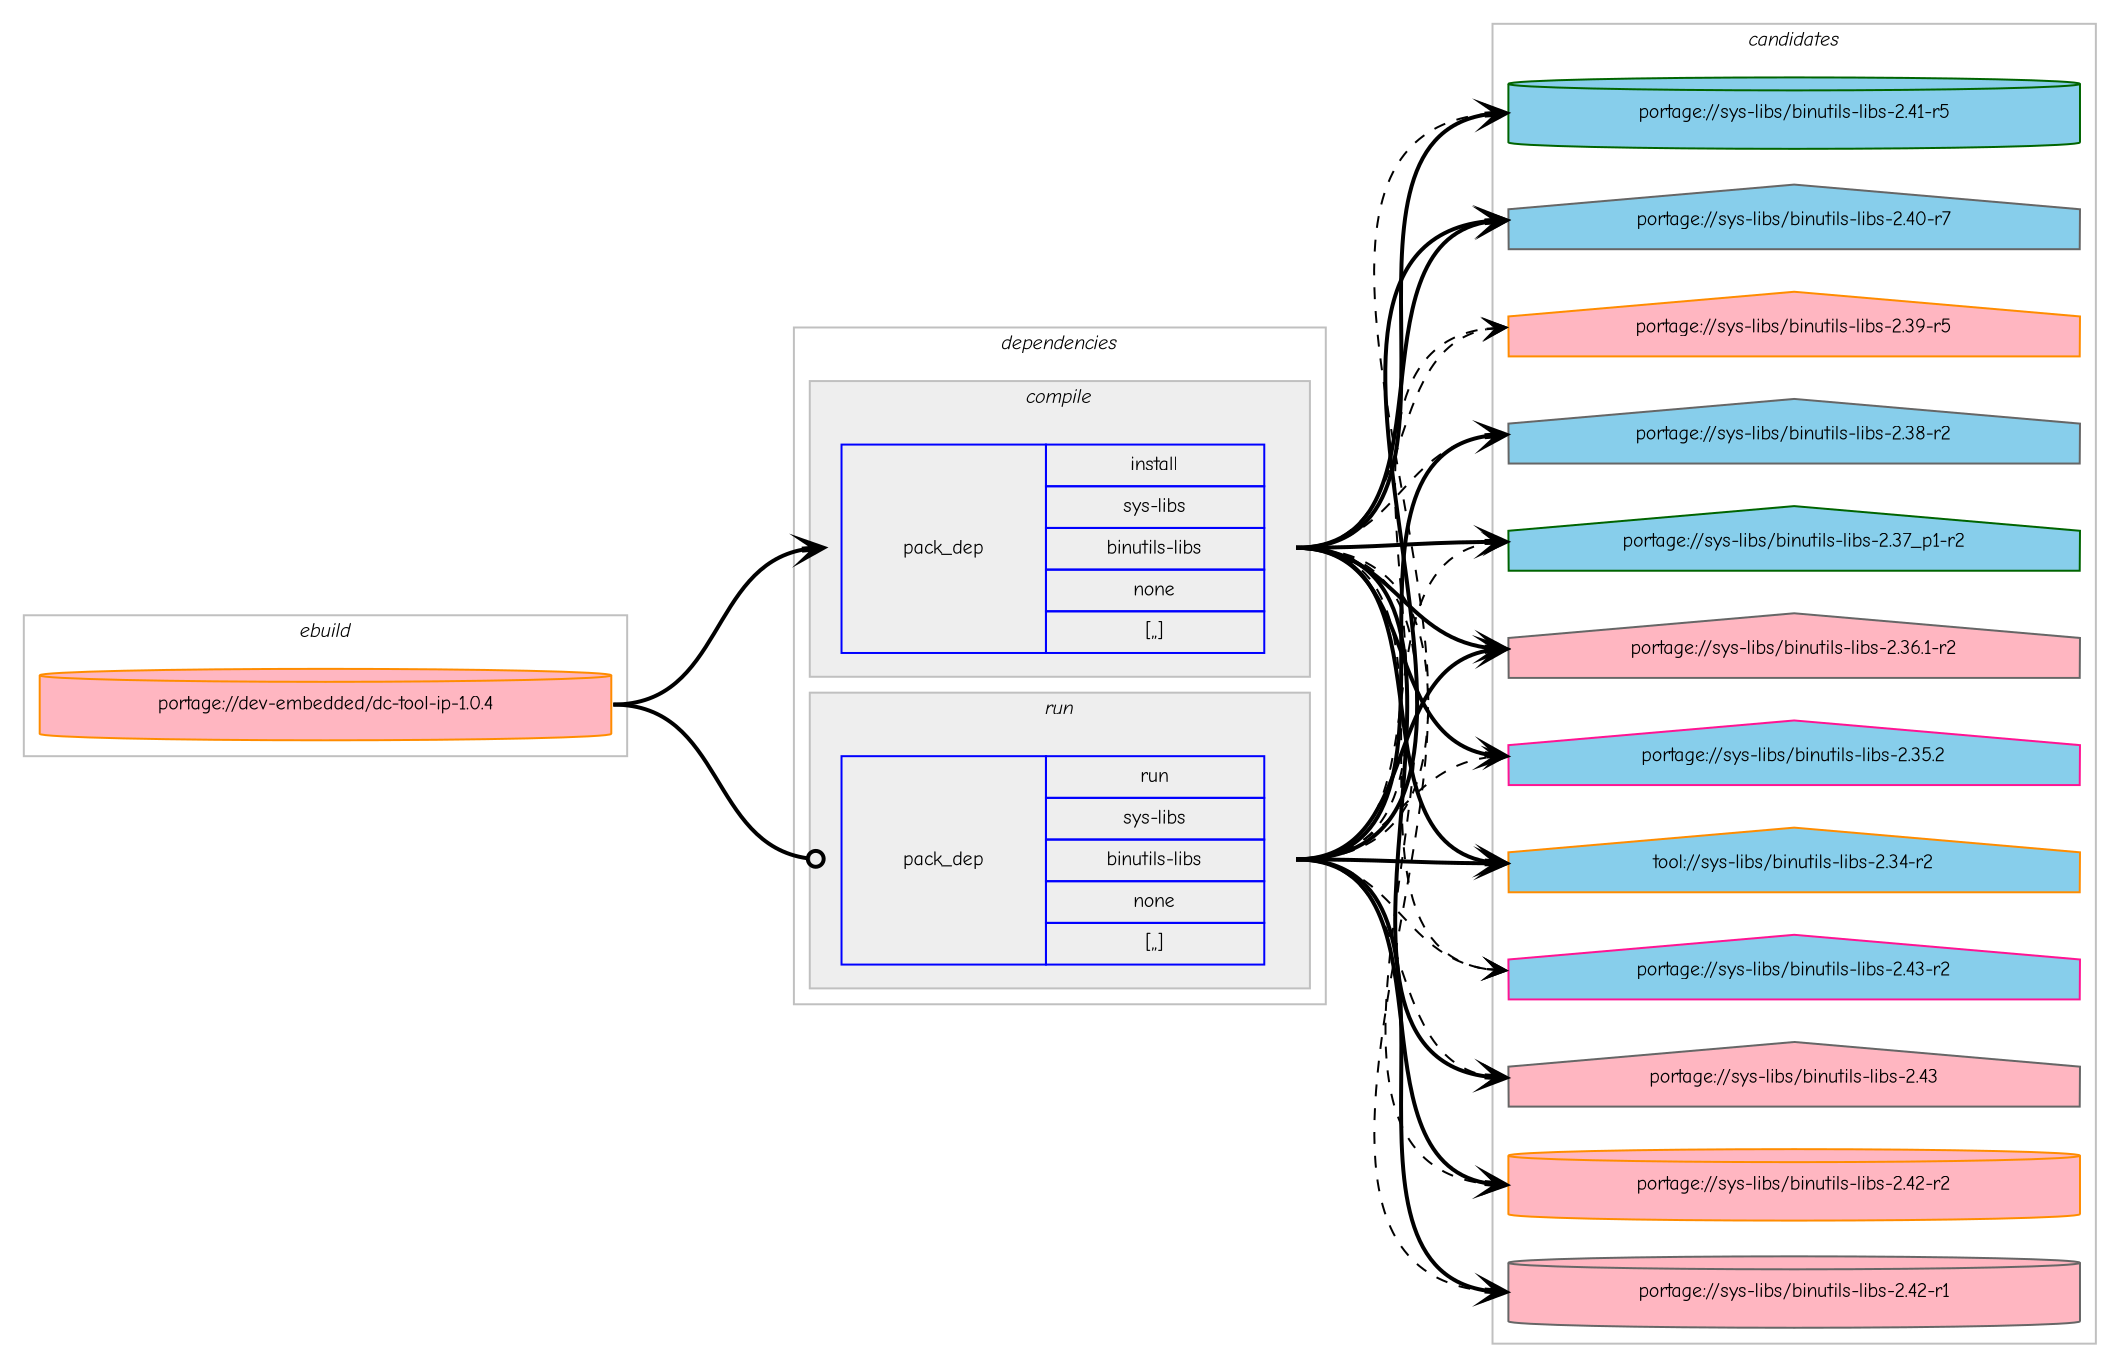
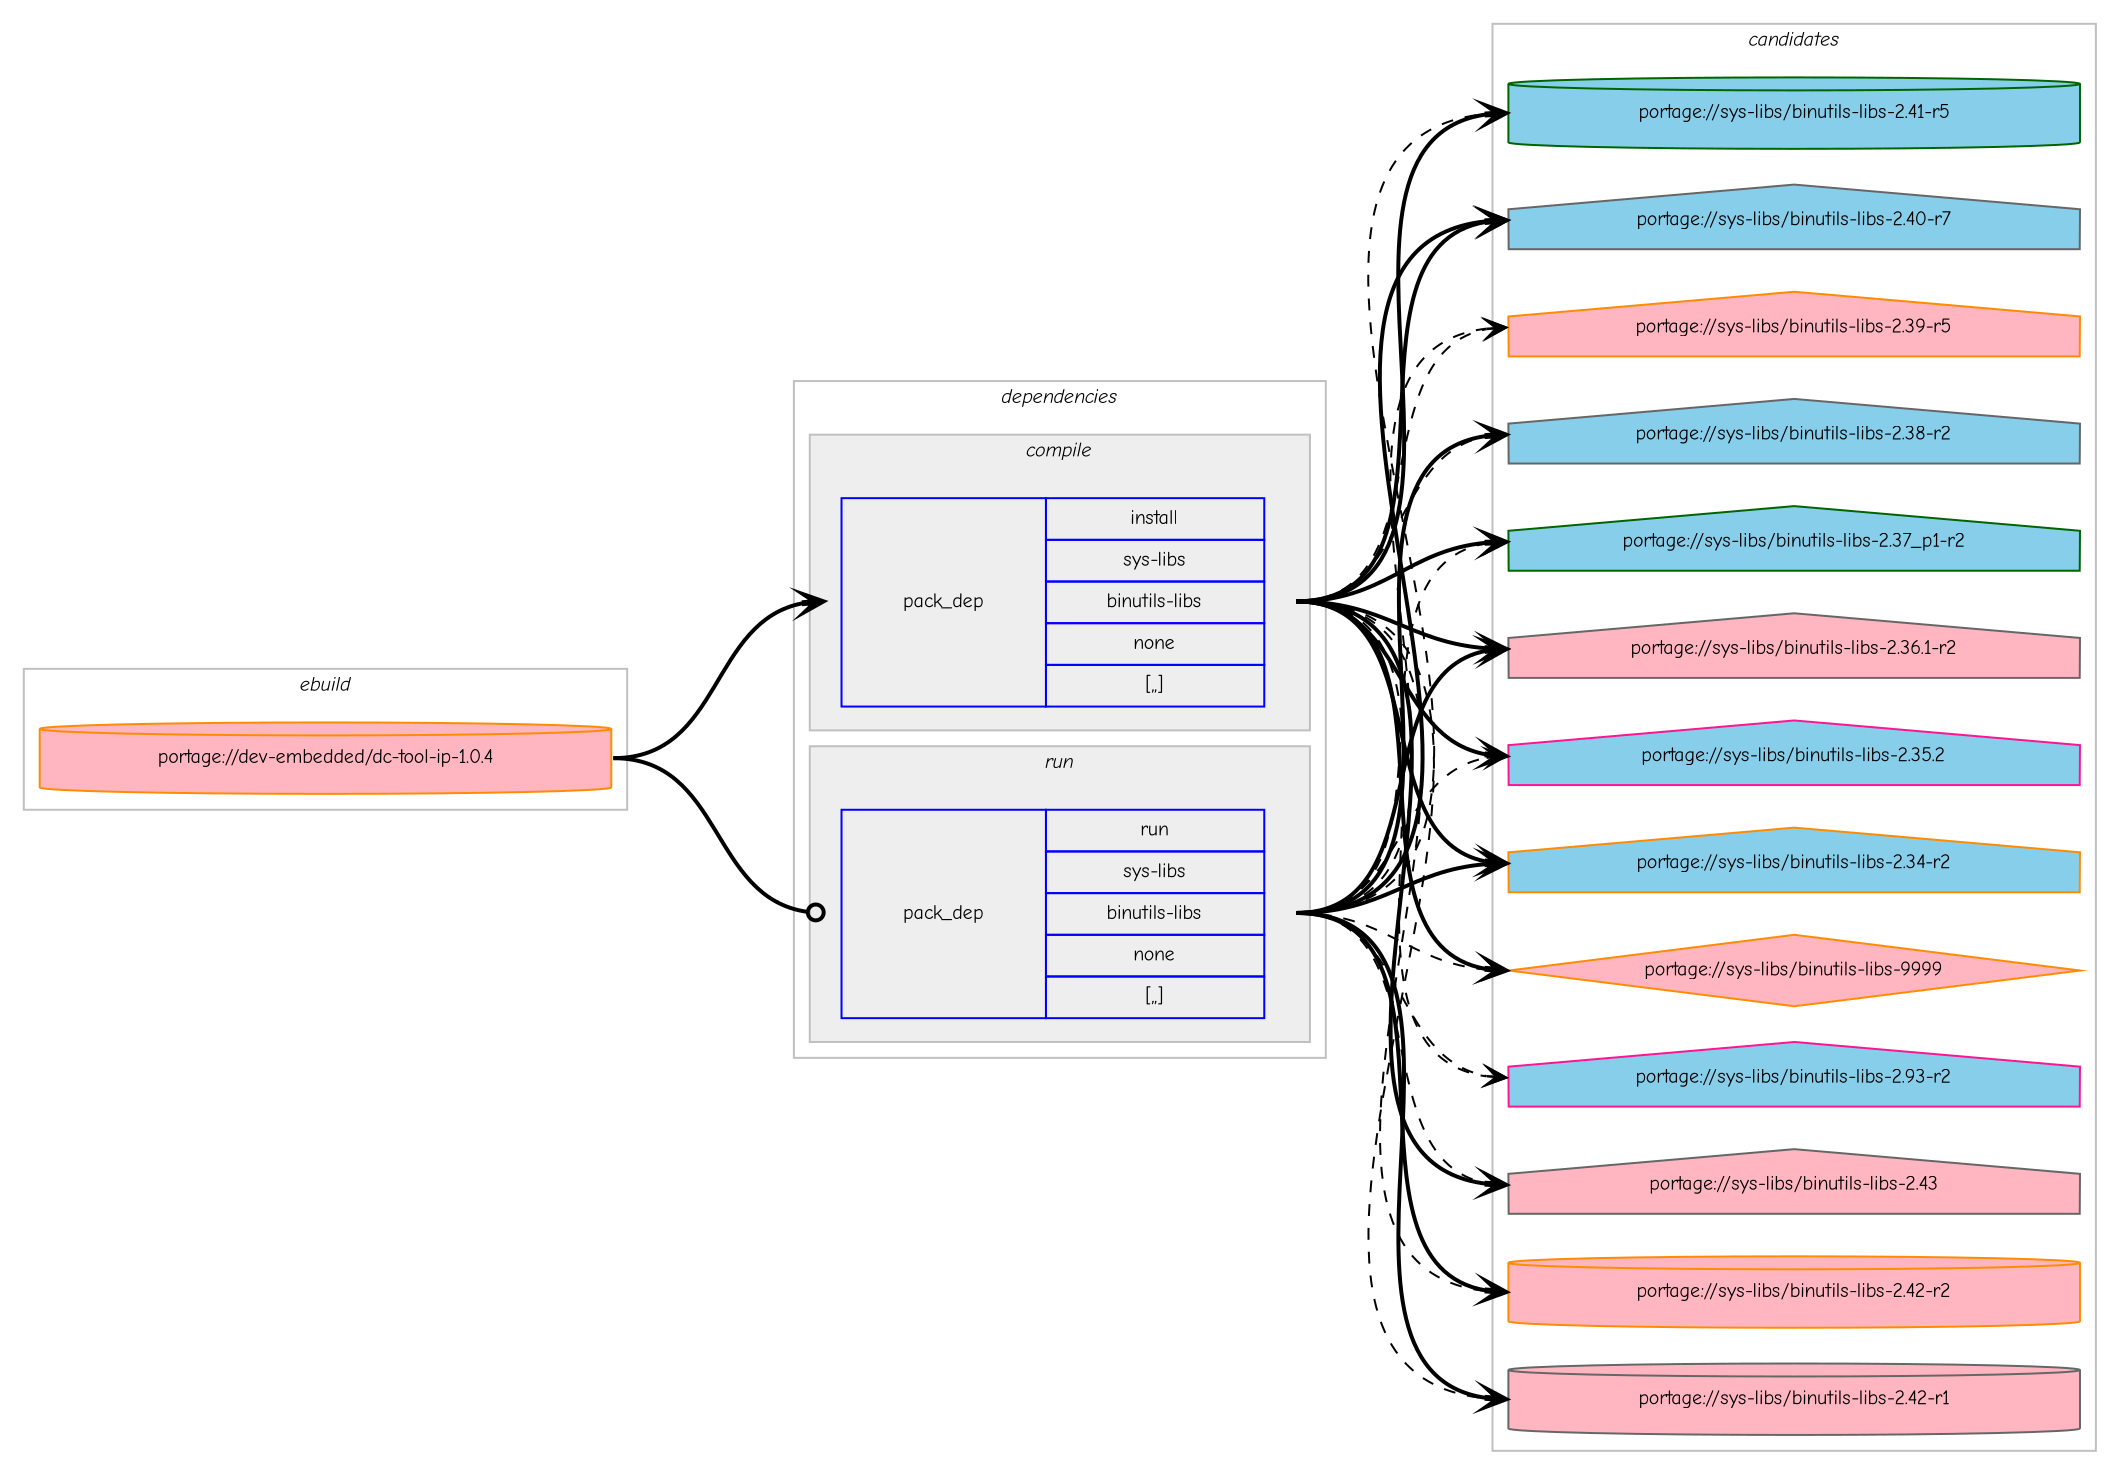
node "tool://sys-libs/binutils-libs-2.34-r2": label "tool://sys-libs/binutils-libs-2.34-r2" -> "portage://sys-libs/binutils-libs-2.34-r2"
node "portage://sys-libs/binutils-libs-2.43-r2": label "portage://sys-libs/binutils-libs-2.43-r2" -> "portage://sys-libs/binutils-libs-2.93-r2"
node "portage://sys-libs/binutils-libs-9999": added
